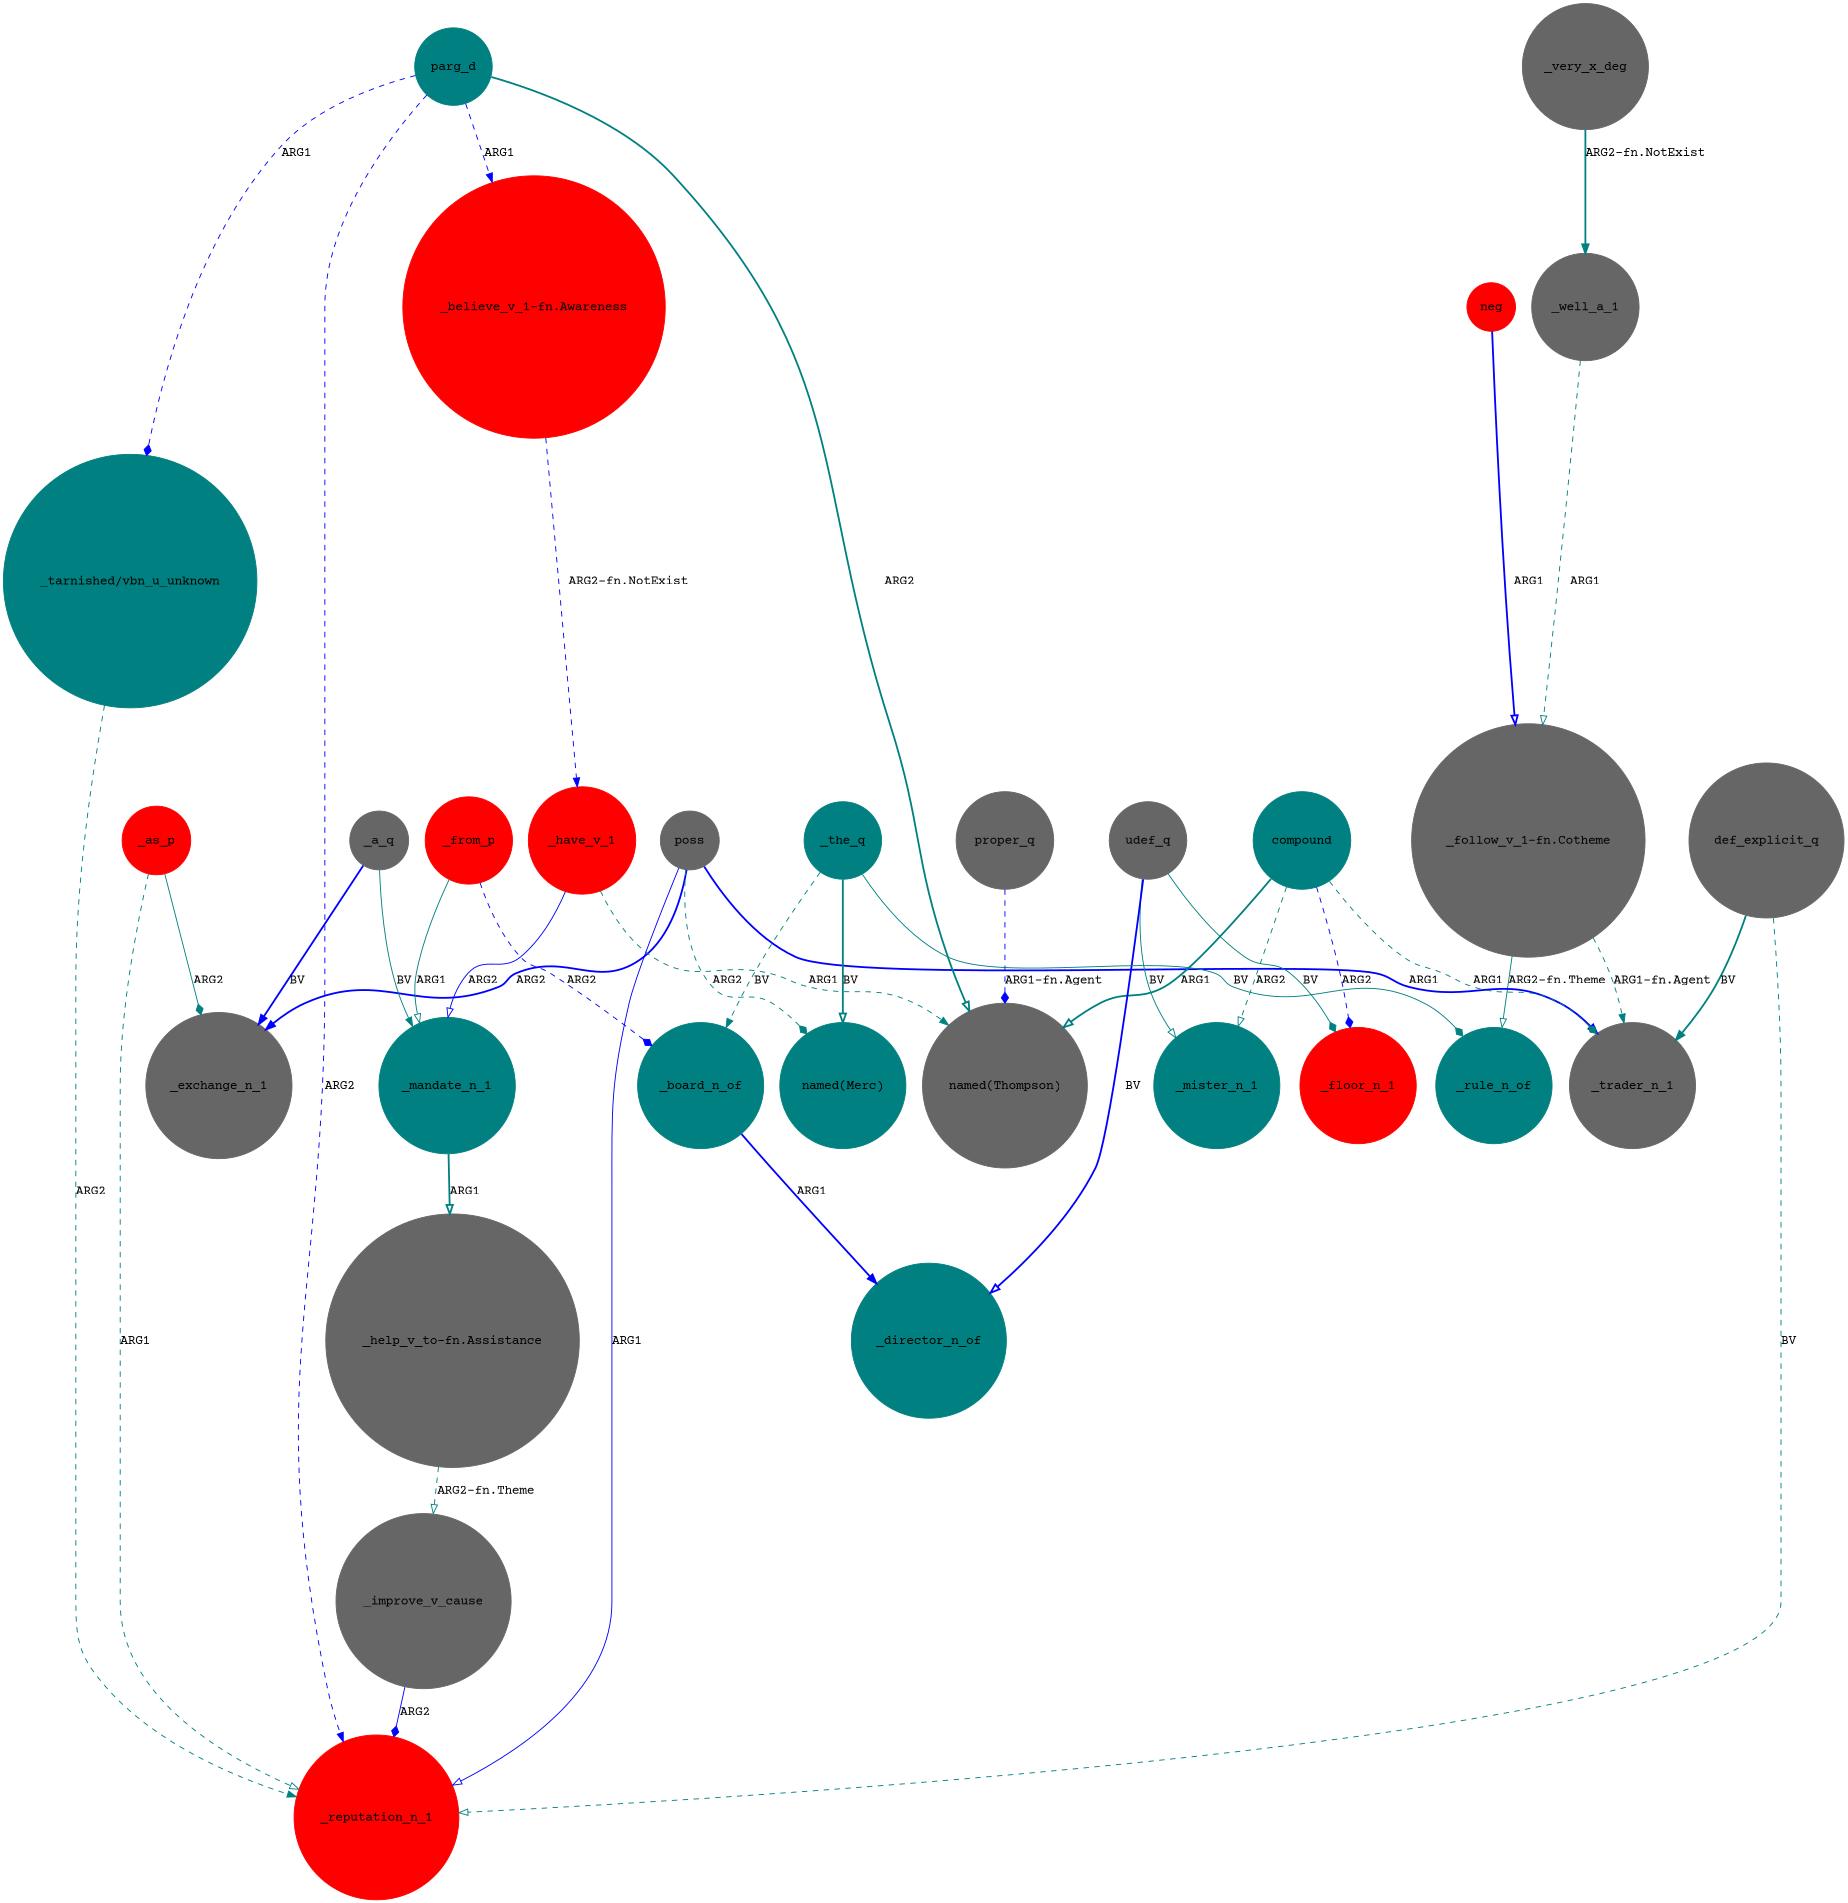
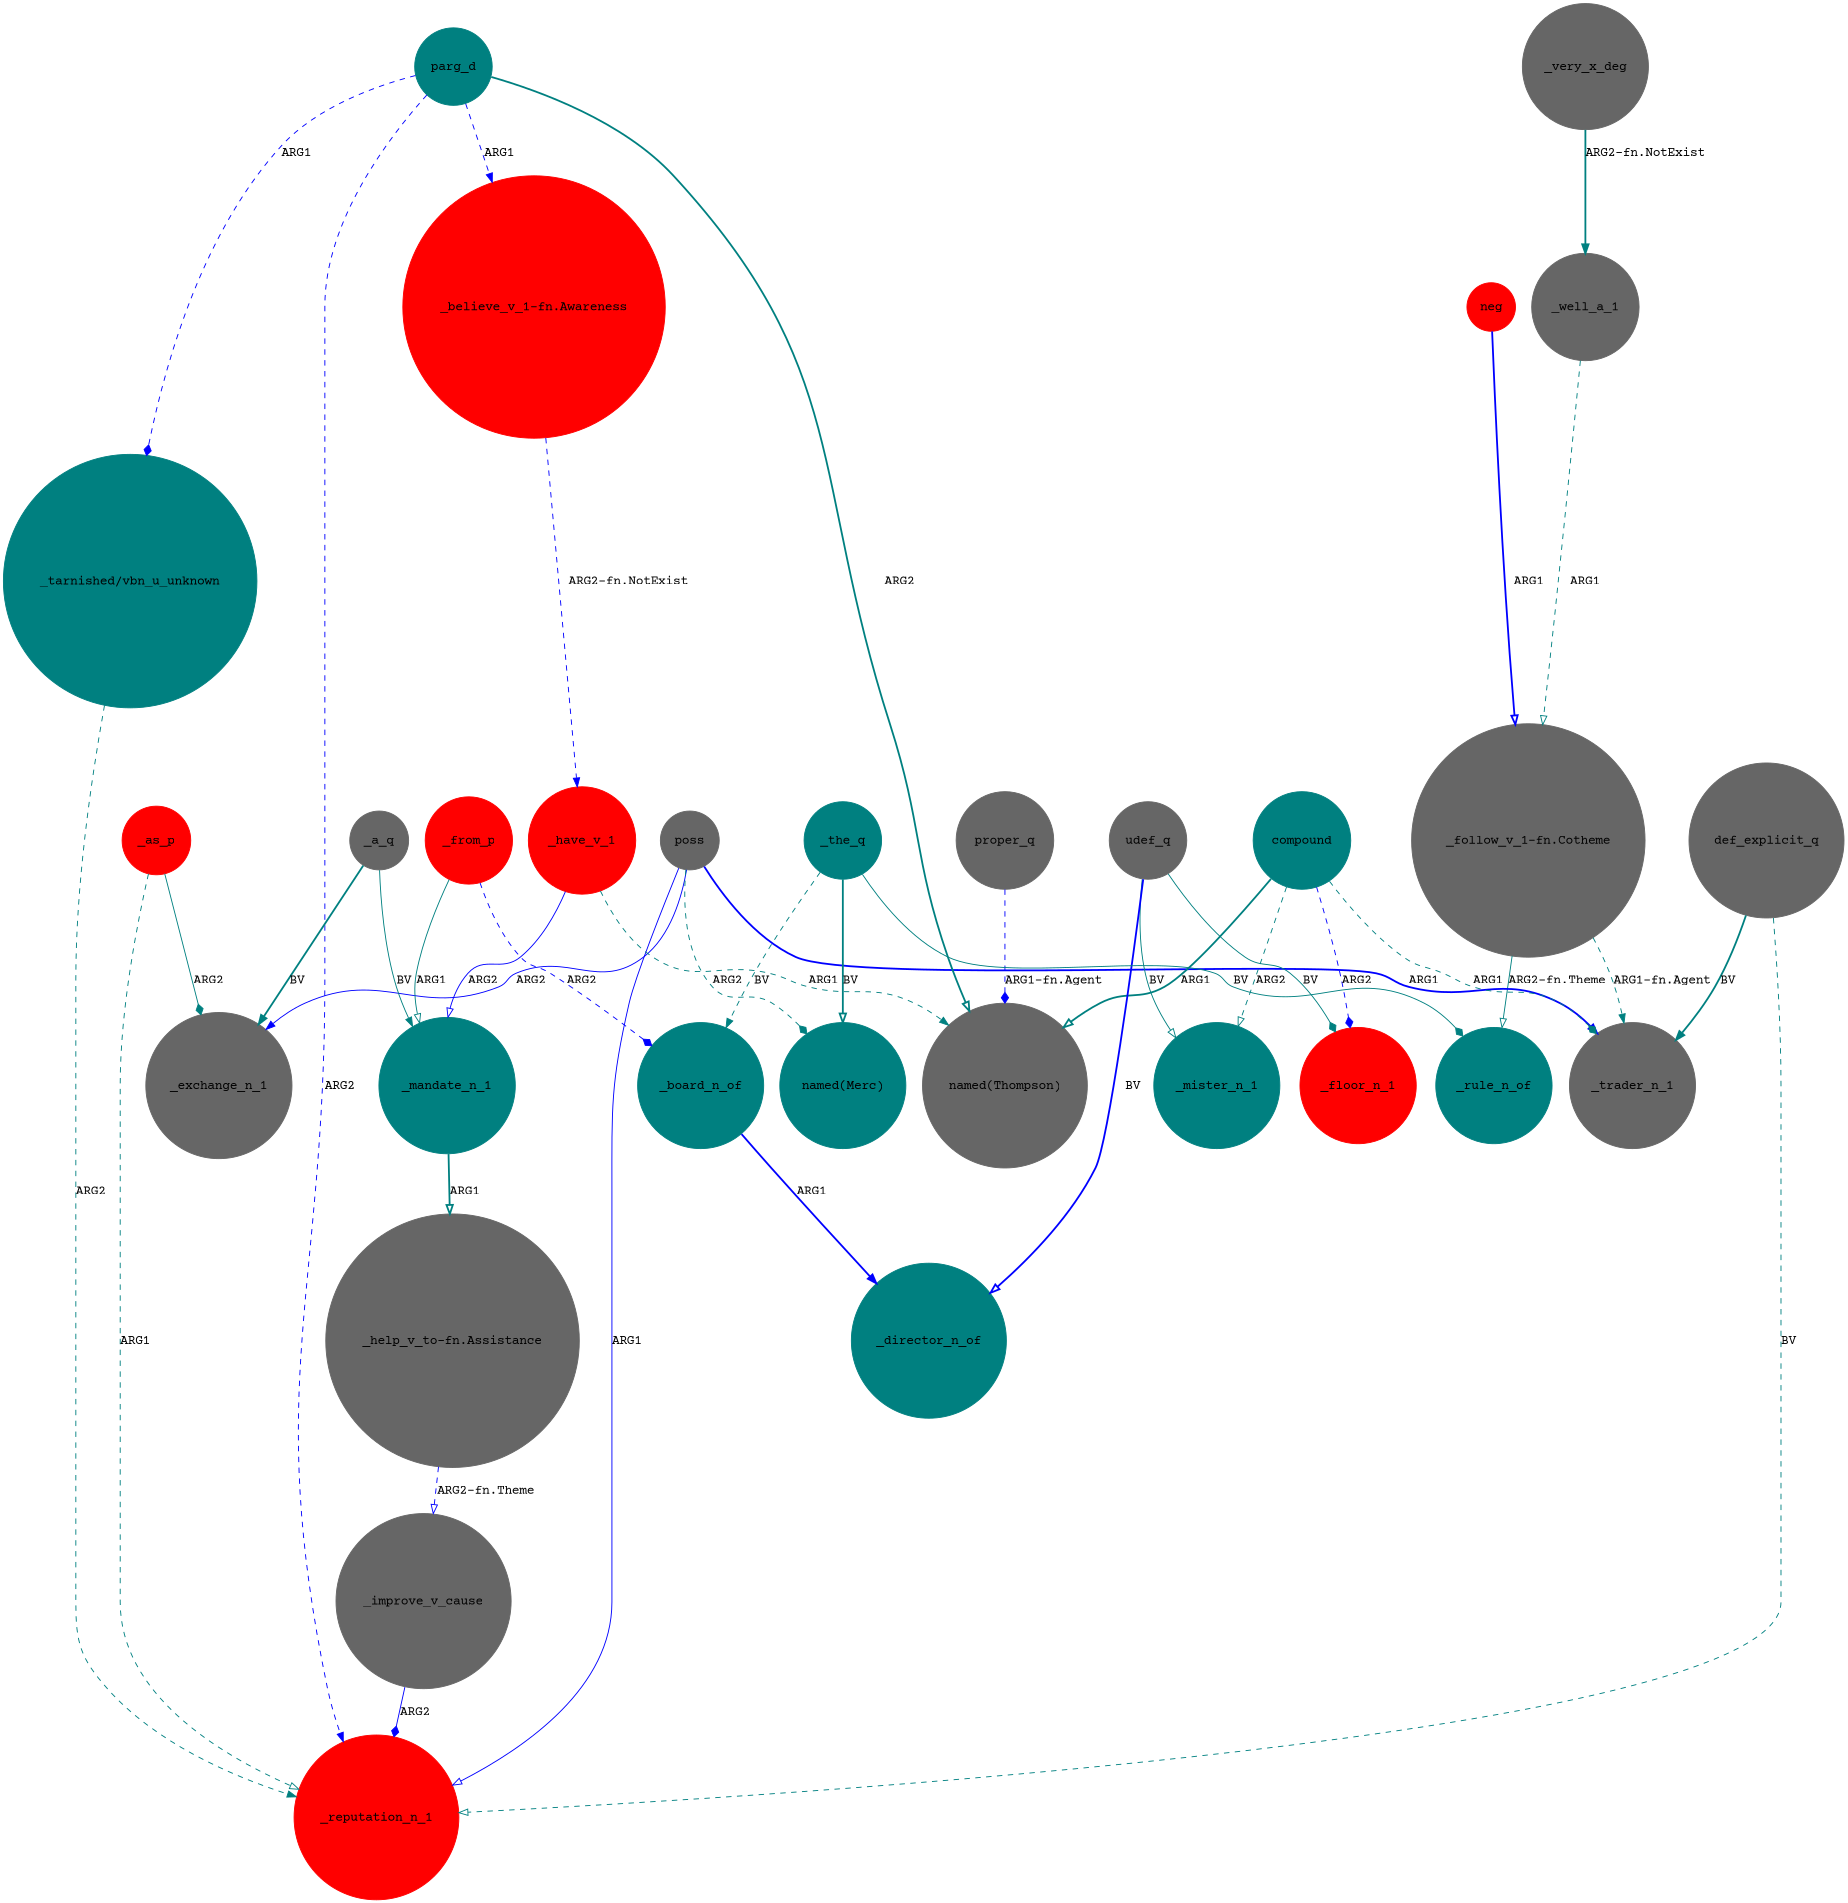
edge "_a_q" -> "_exchange_n_1": color blue -> teal
edge "poss" -> "_exchange_n_1": style bold -> solid
edge "_help_v_to-fn.Assistance" -> "_improve_v_cause": color teal -> blue
